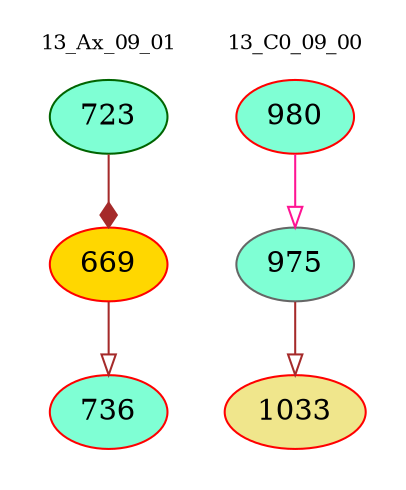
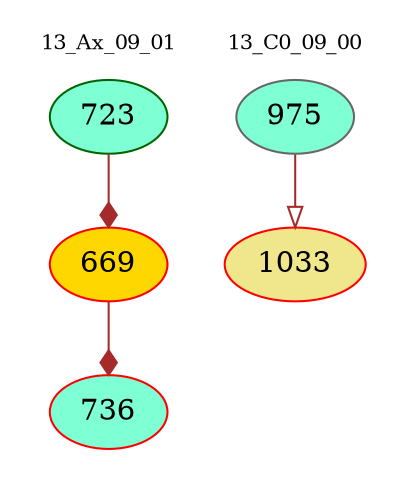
node "980": removed
edge "669" -> "736": arrowhead onormal -> diamond
